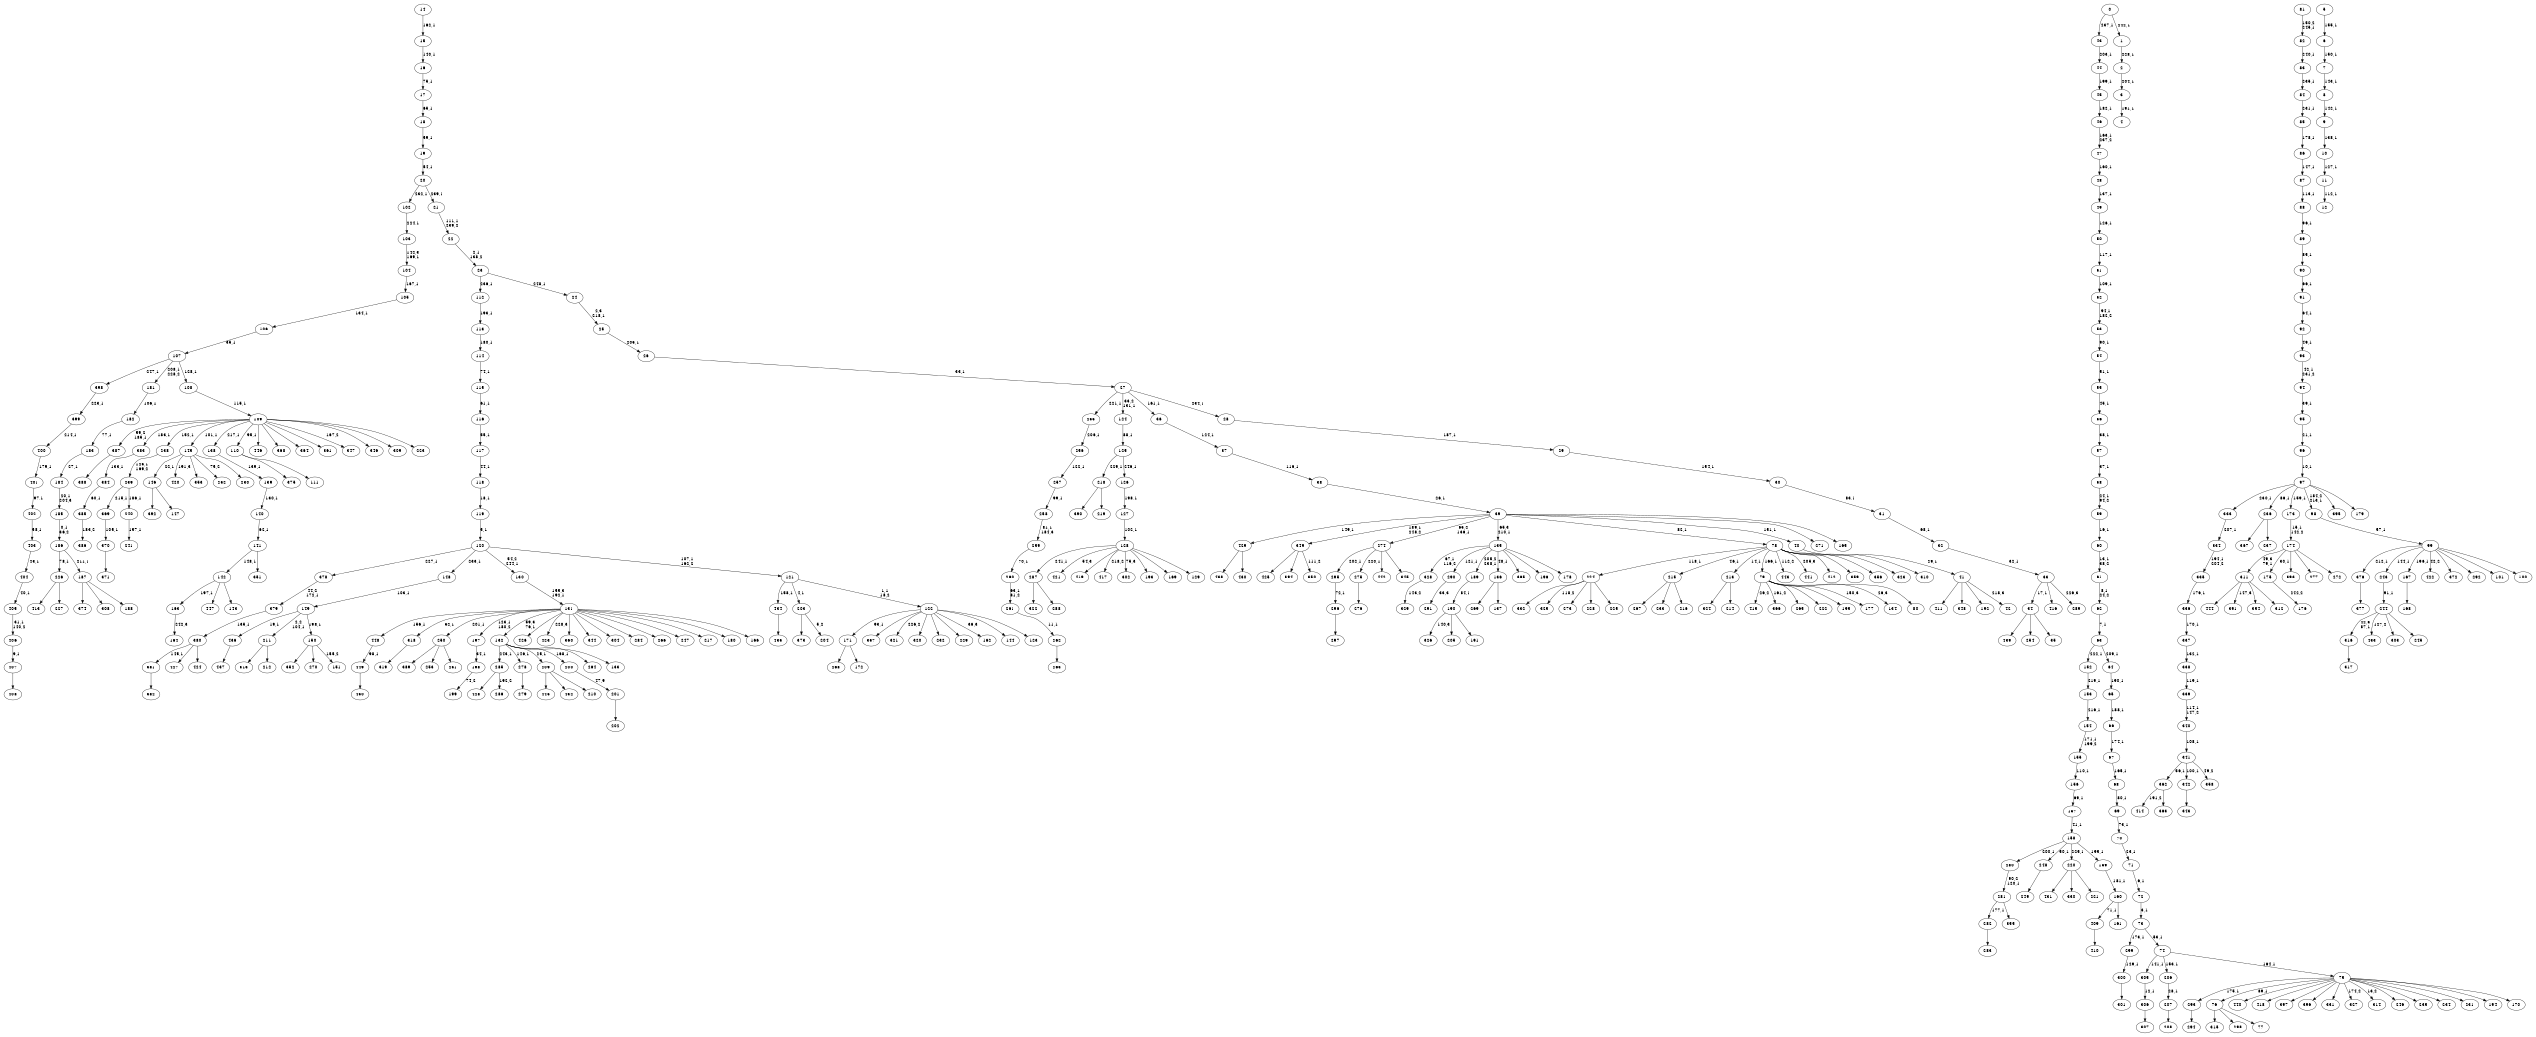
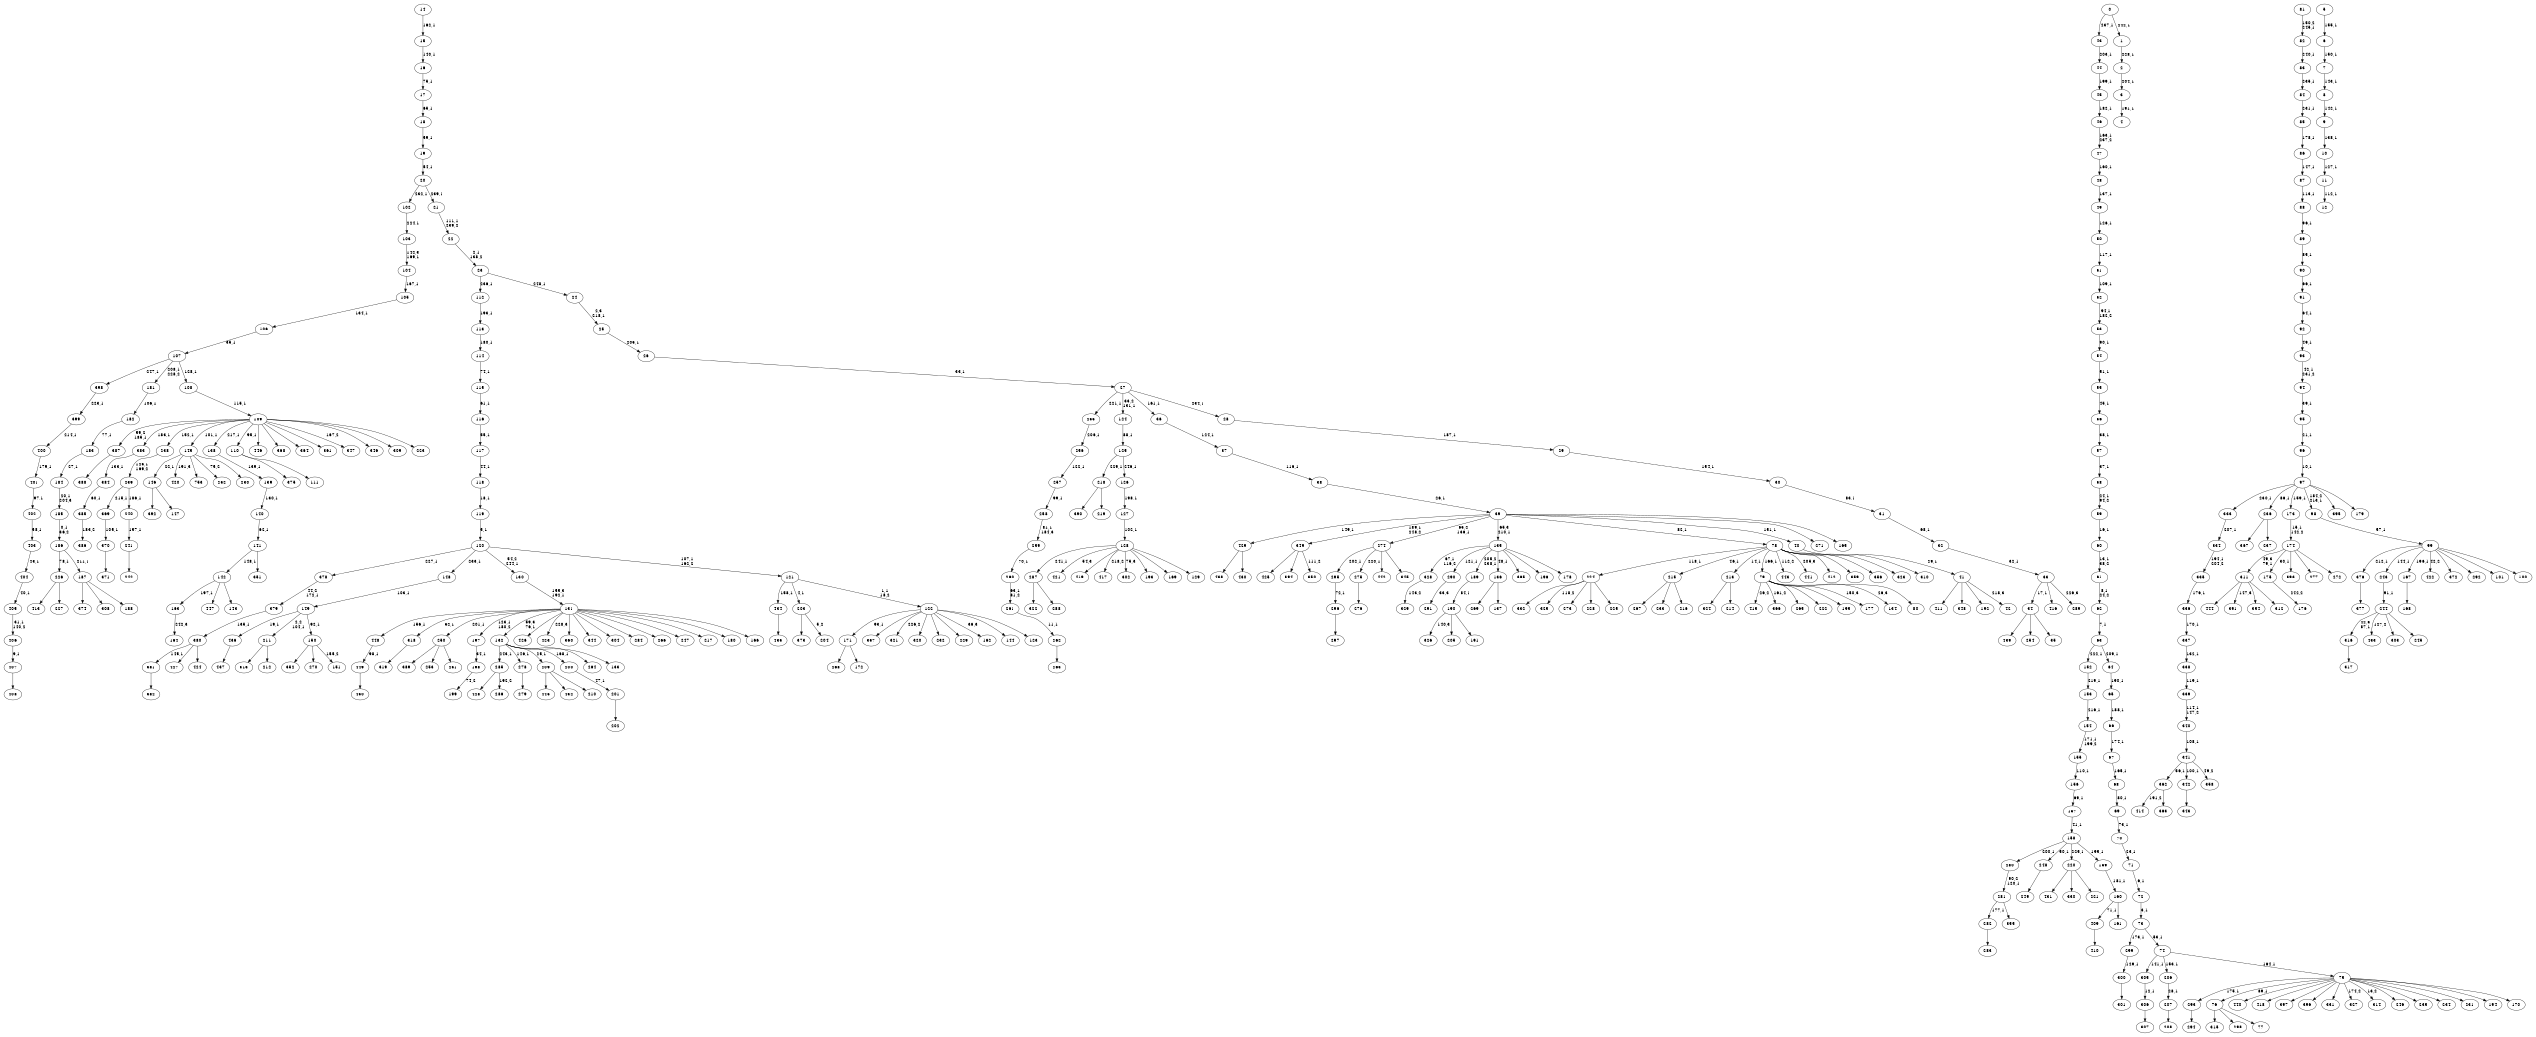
node "353": label "353" -> "753"
node "242": added
edge "149" -> "150": label "198,1" -> "92,1"
edge "200" -> "201": label "47,9" -> "47,1"
